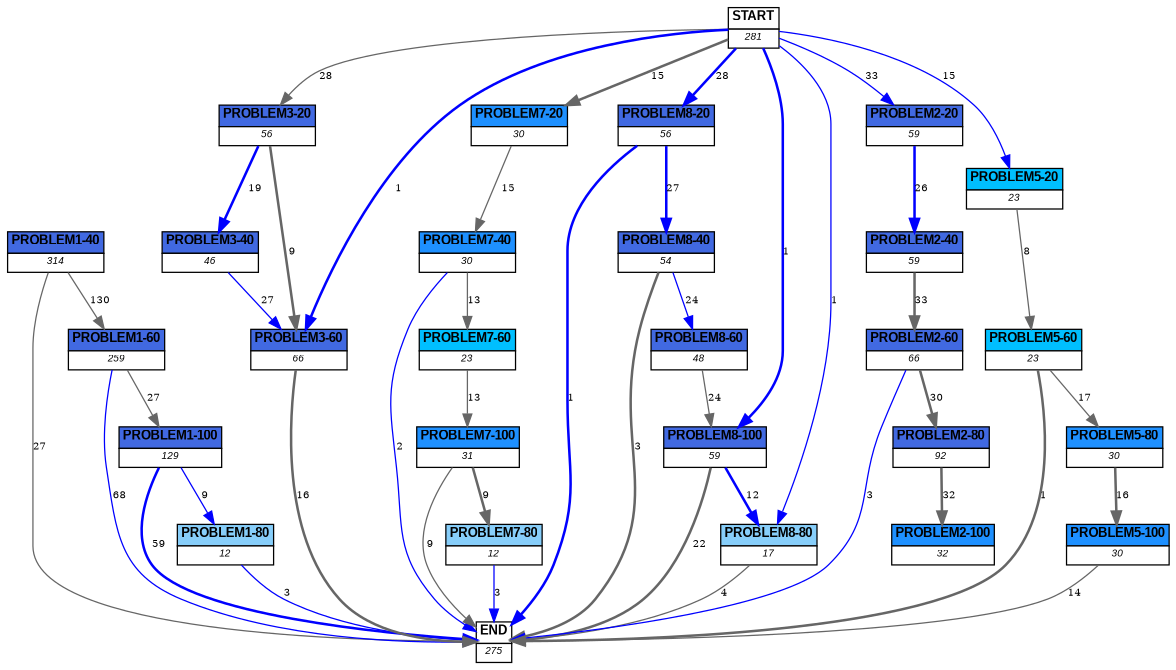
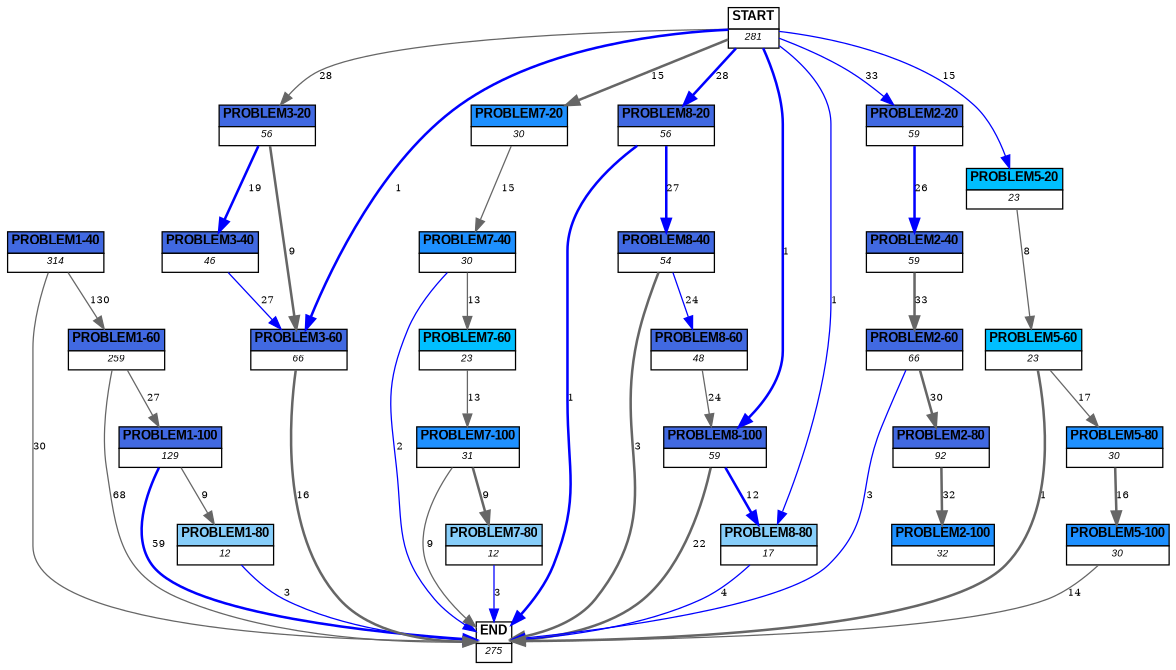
edge "PROBLEM1-40" -> "END": label "27" -> "30"
edge "PROBLEM1-100" -> "PROBLEM1-80": color blue -> gray40
edge "PROBLEM1-60" -> "END": color blue -> gray40
edge "PROBLEM8-80" -> "END": color gray40 -> blue
